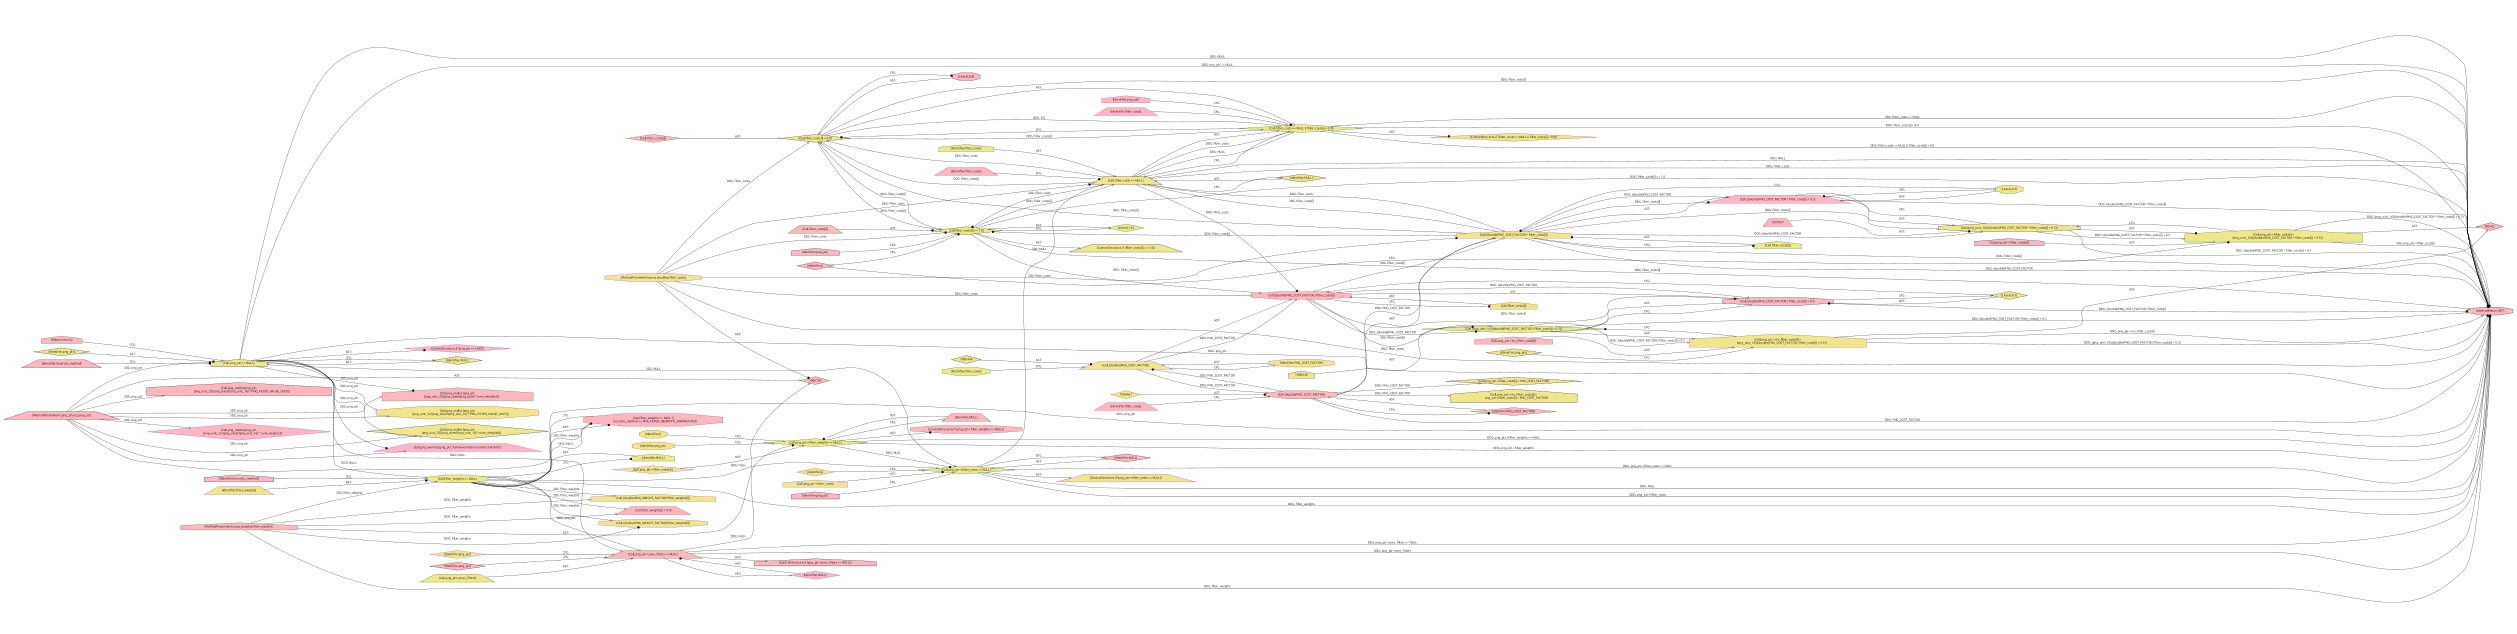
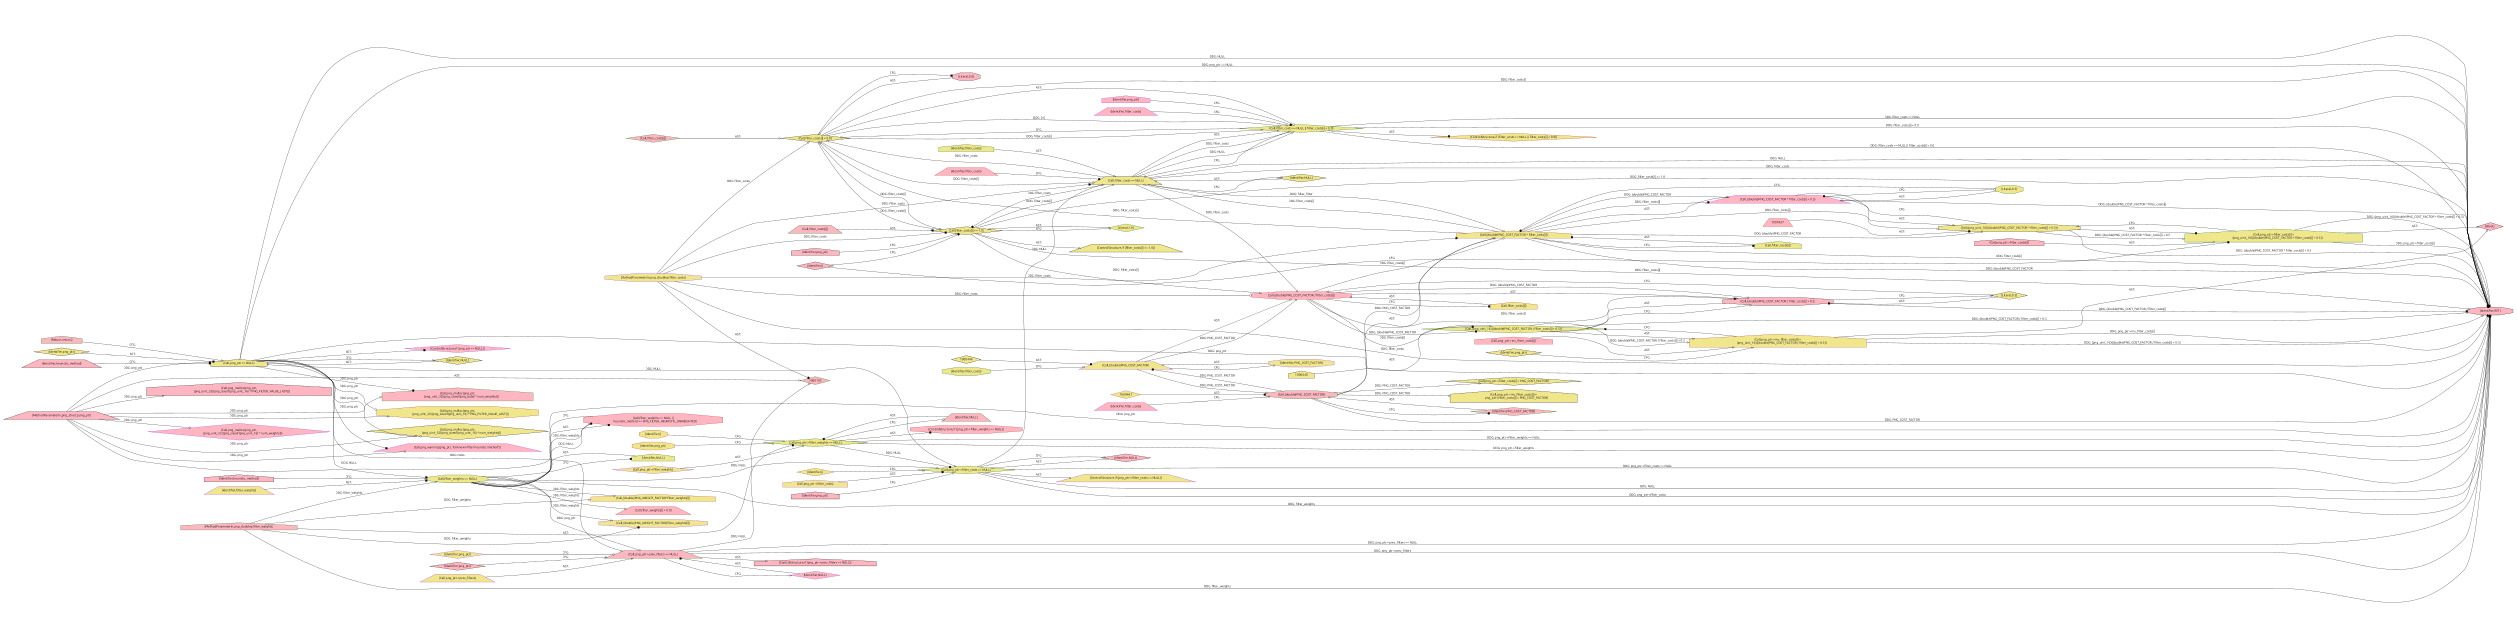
edge "(Call,filter_costs == NULL || filter_costs[i] < 0.0)" -> "(Call,filter_costs[i] < 0.0)": arrowhead box -> odot
edge "(Call,filter_costs == NULL)" -> "(Call,(double)PNG_COST_FACTOR * filter_costs[i])": label "DDG: filter_costs" -> "DDG: filter_filter"
edge "(Call,filter_costs == NULL)" -> "(Call,(double)PNG_COST_FACTOR / filter_costs[i])": arrowhead box -> odot
edge "(Call,(double)PNG_COST_FACTOR * filter_costs[i])" -> "(Call,filter_costs[i] >= 1.0)": removed, label "DDG: filter_costs[i]"
node "(MethodReturn,RET)": label "(MethodReturn,RET)" -> "(Identifier,RET)"
node "(ControlStructure,if (png_ptr == LAST))": label "(ControlStructure,if (png_ptr == LAST))" -> "(ControlStructure,if (png_ptr == NULL))"
edge "(Call,png_ptr == NULL)" -> "(Call,filter_weights == NULL)": arrowhead onormal -> box
edge "(MethodParameterIn,png_doublep filter_weights)" -> "(Call,filter_weights[i] < 0.0)": removed, label "DDG: filter_weights"
node "(Call,png_ptr->prev_filters)": color darkgreen -> purple
